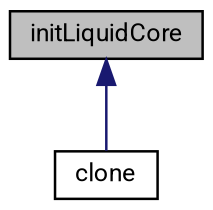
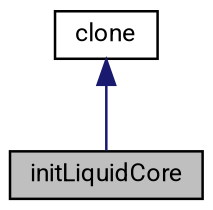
edge "clone" -> "initLiquidCore": reversed
